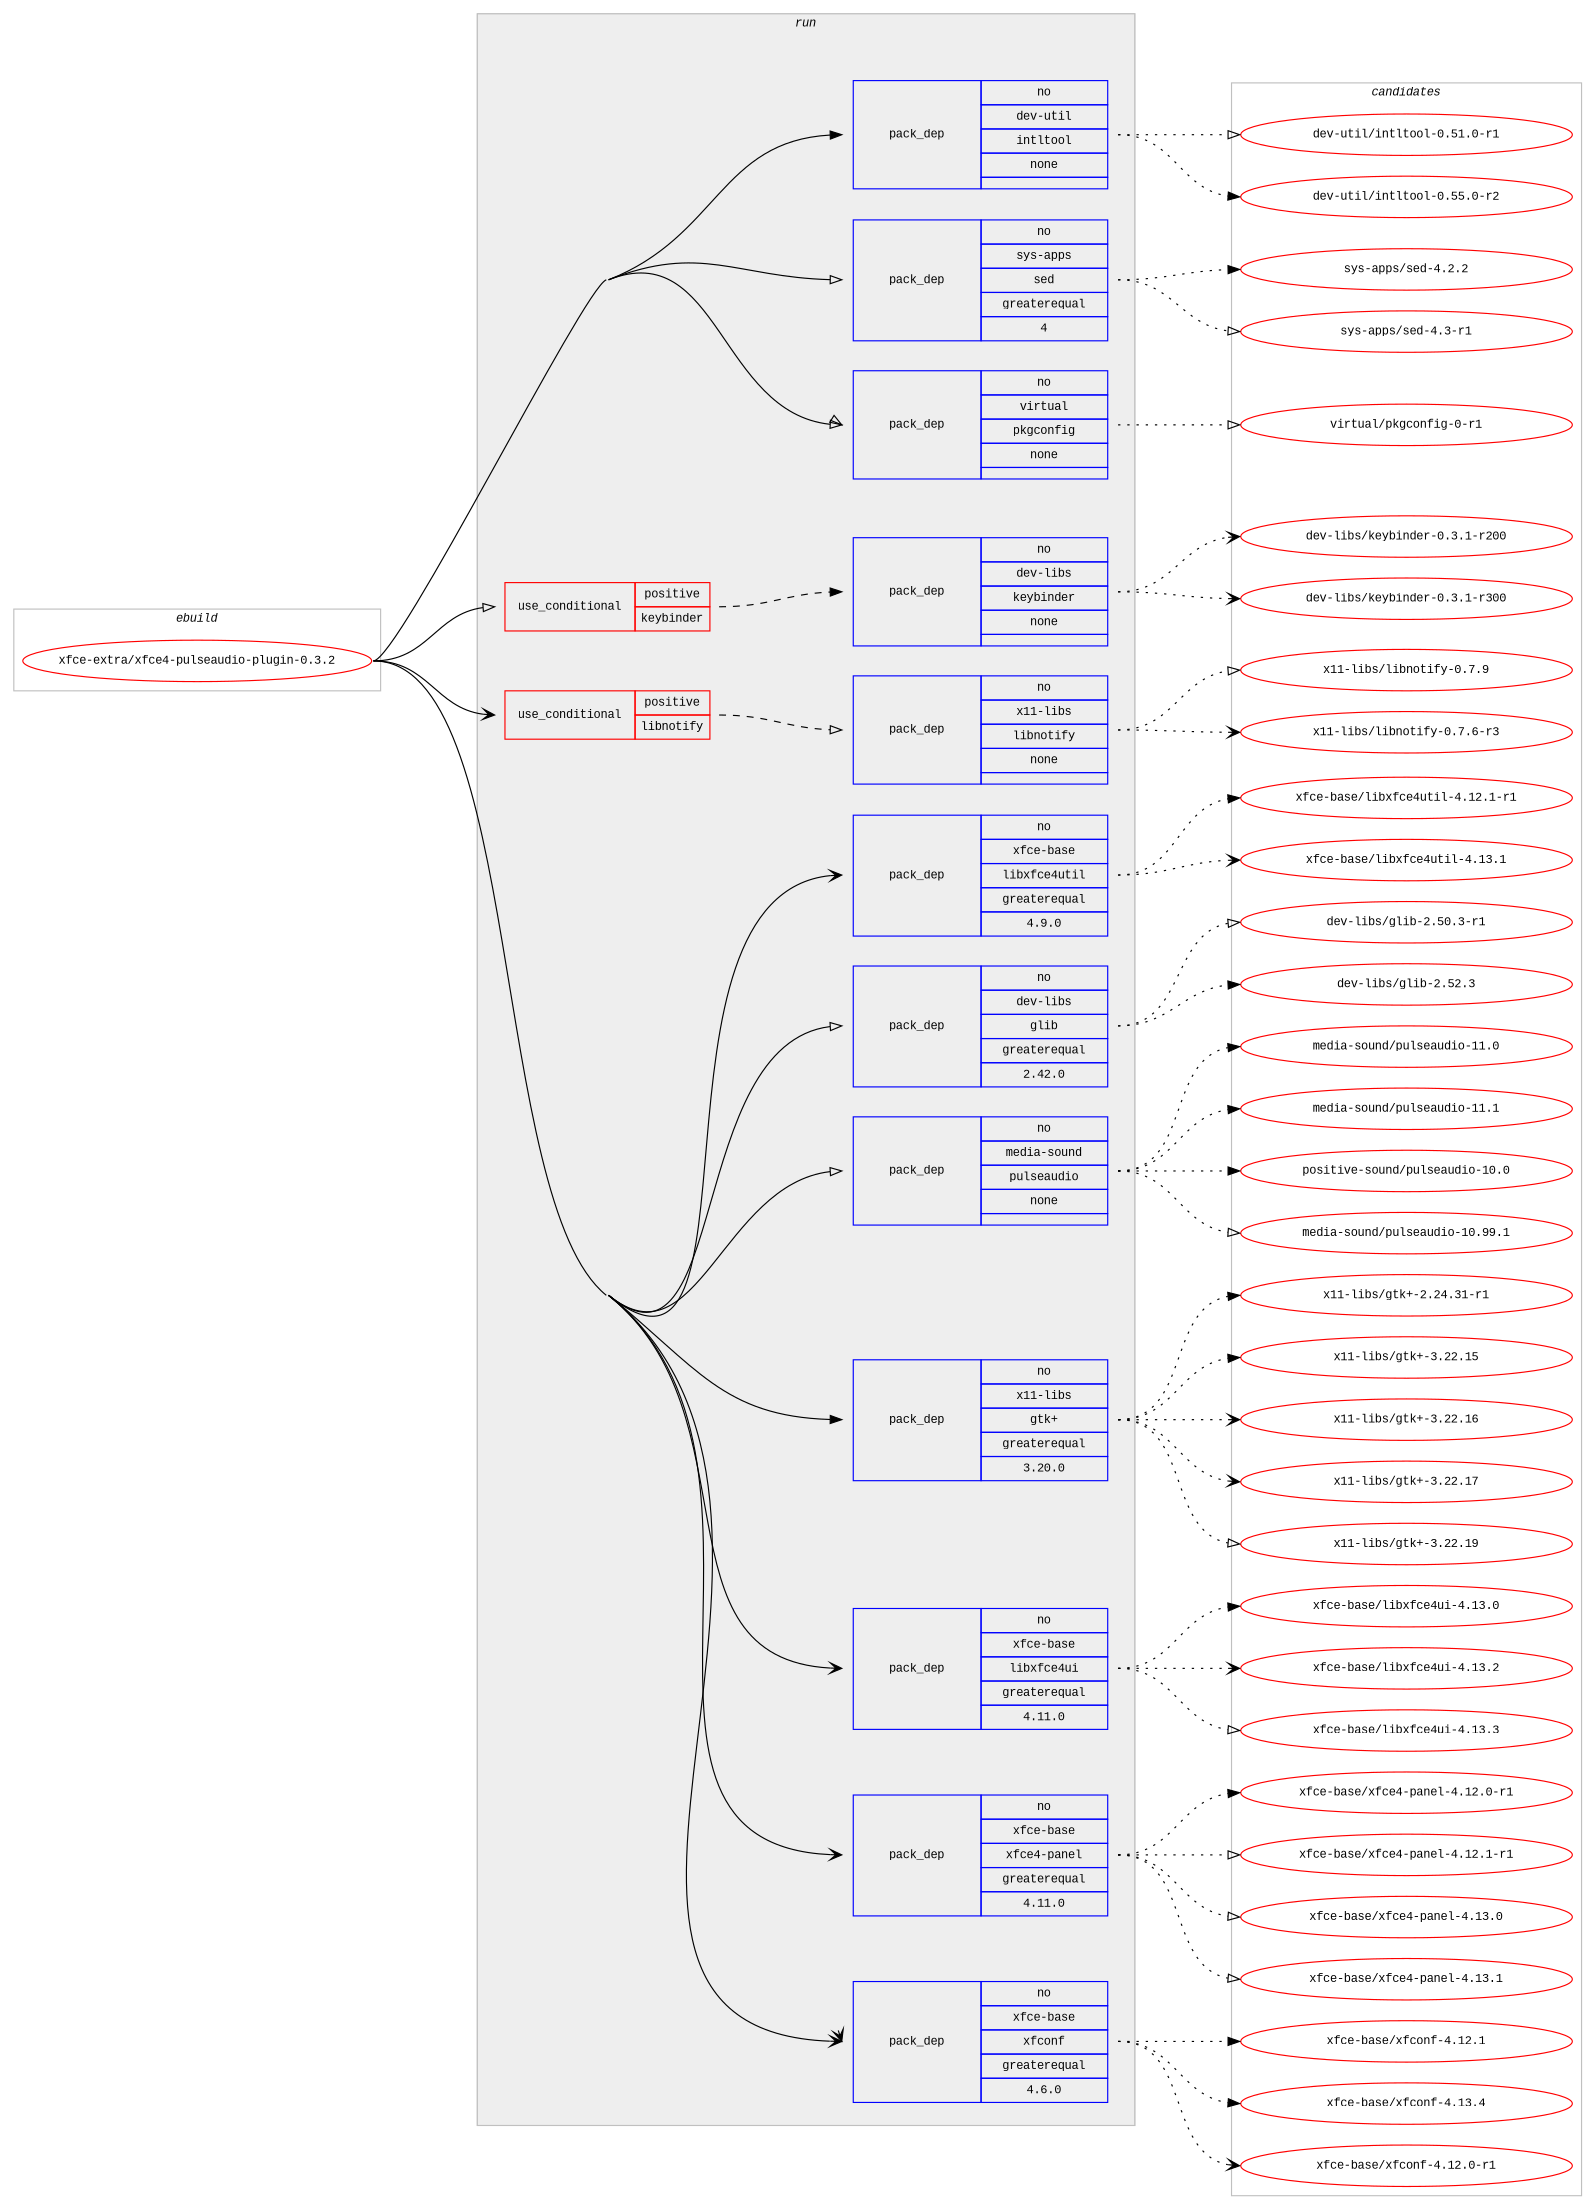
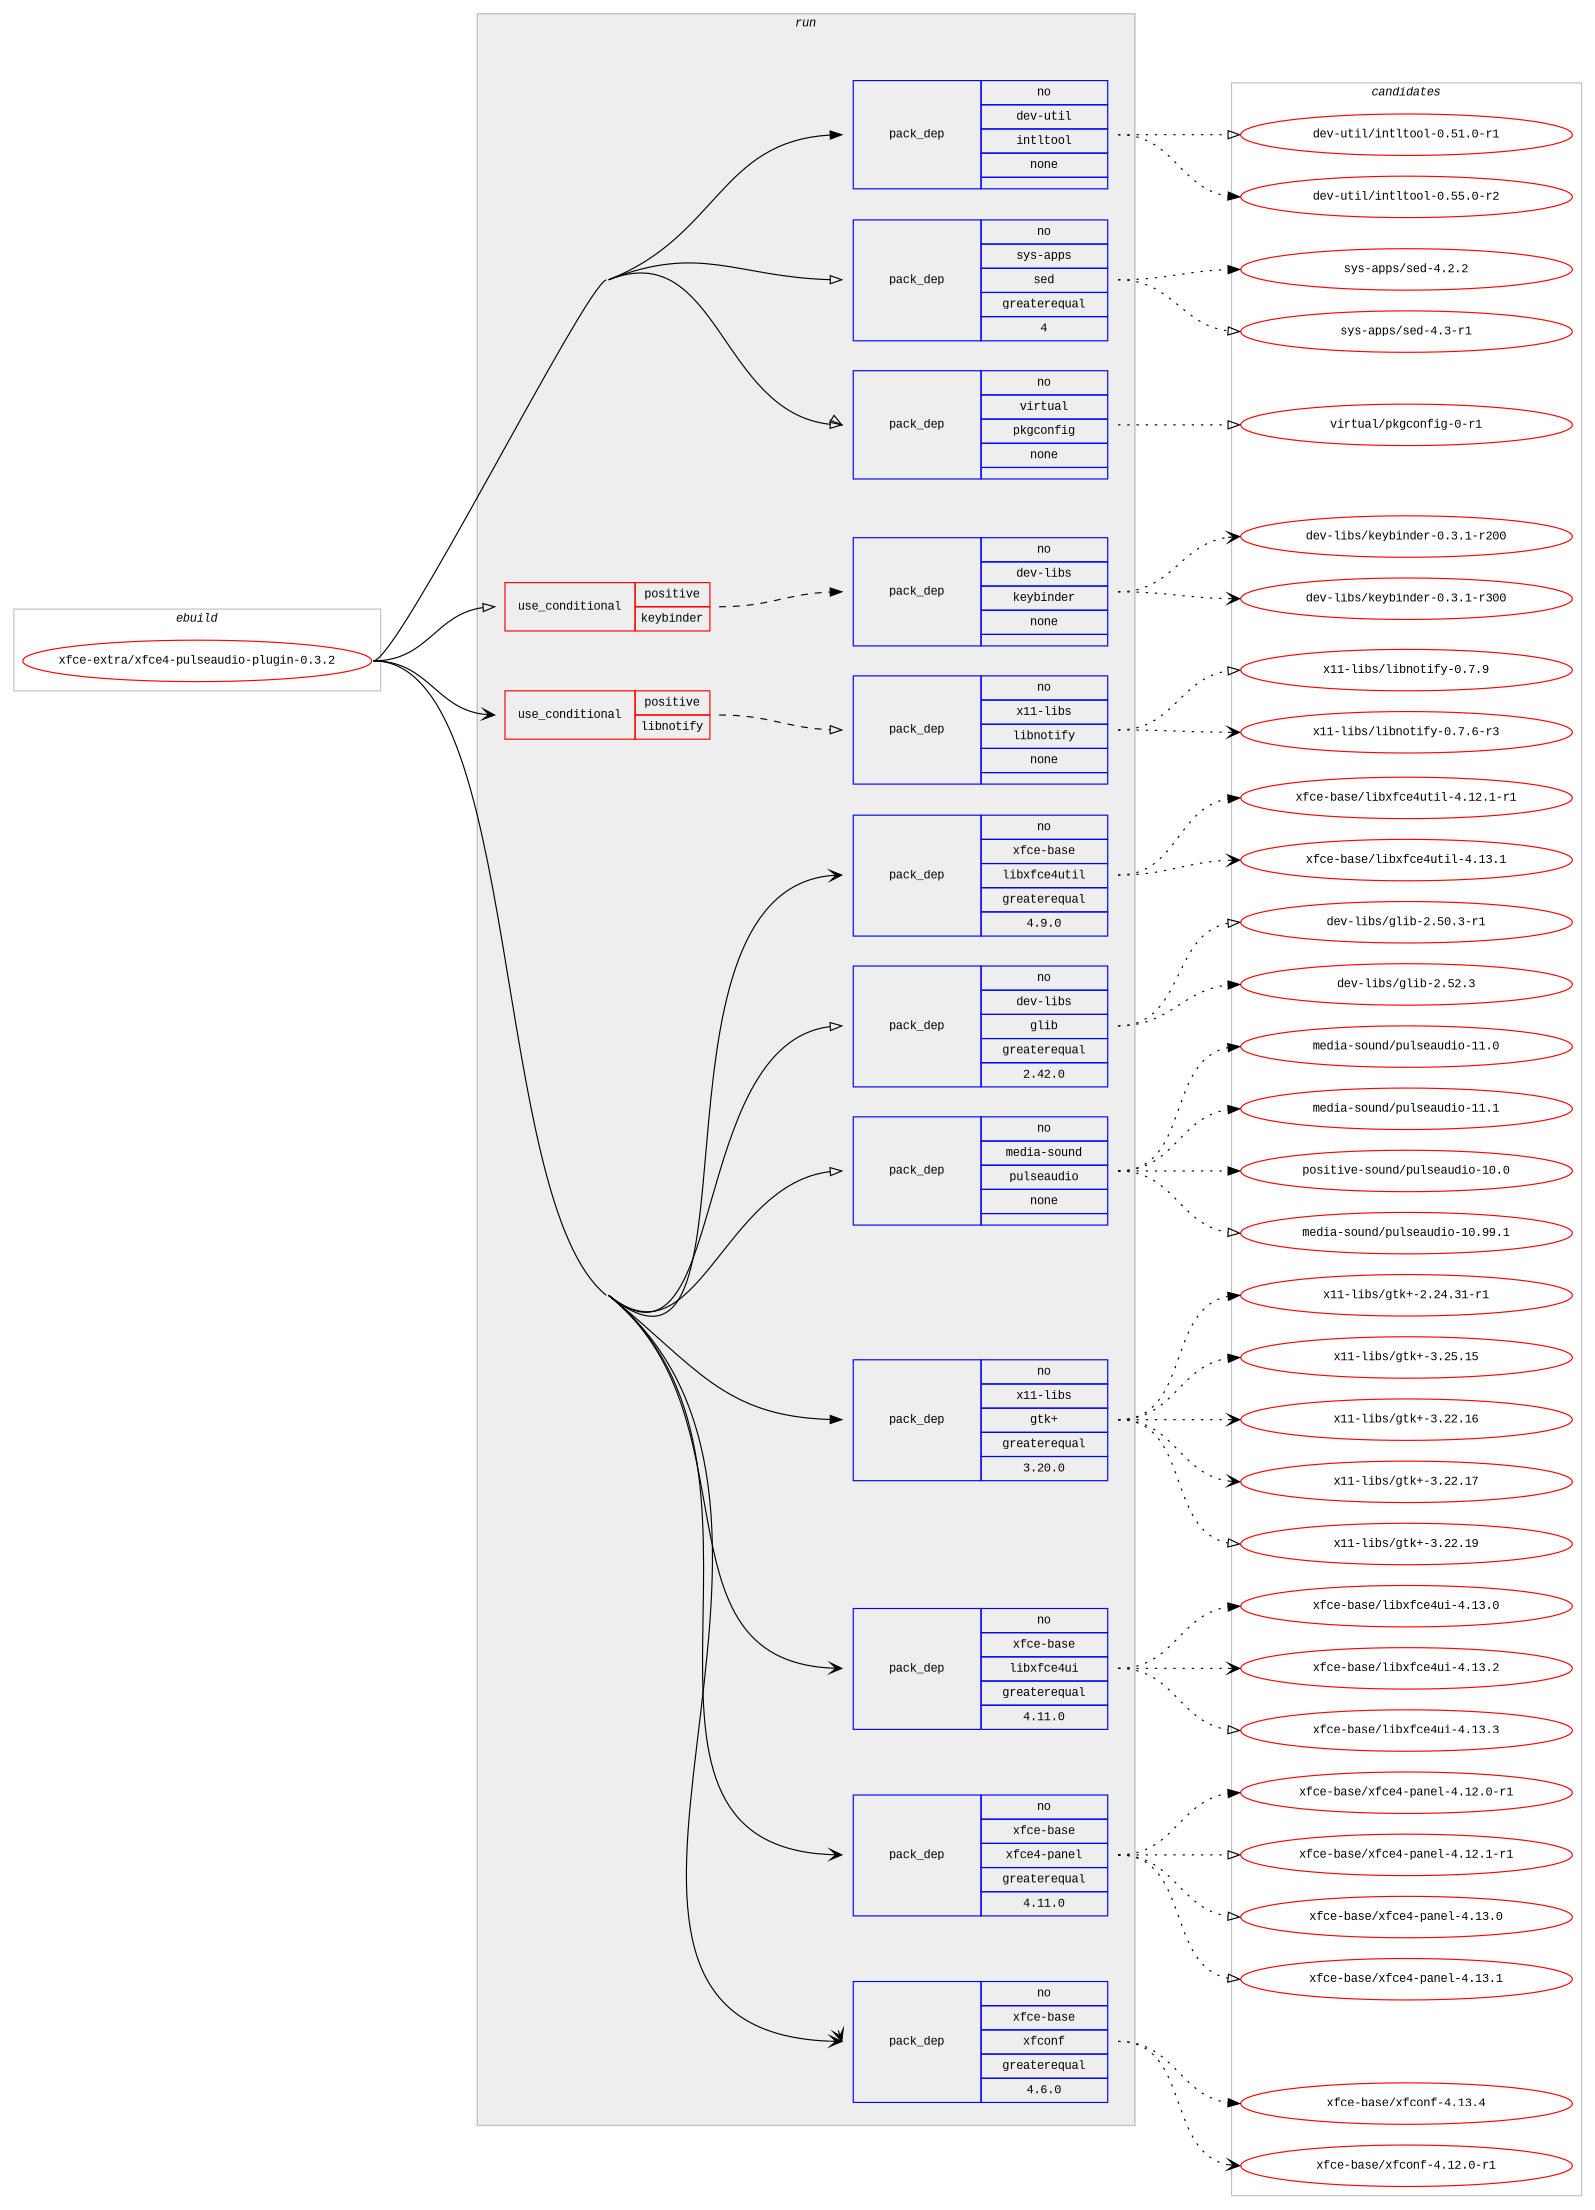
node "x11-libs/gtk+-3.22.15": label "x11-libs/gtk+-3.22.15" -> "x11-libs/gtk+-3.25.15"
node "xfce-base/xfconf-4.12.1": removed
